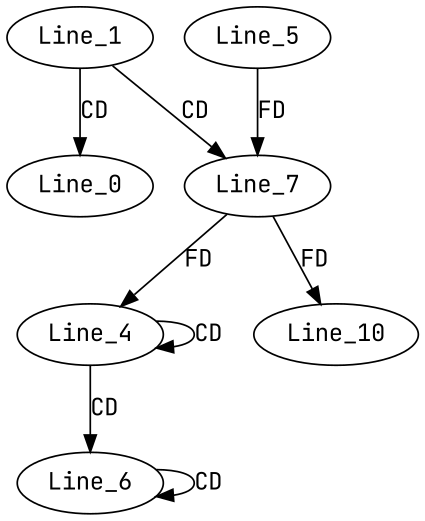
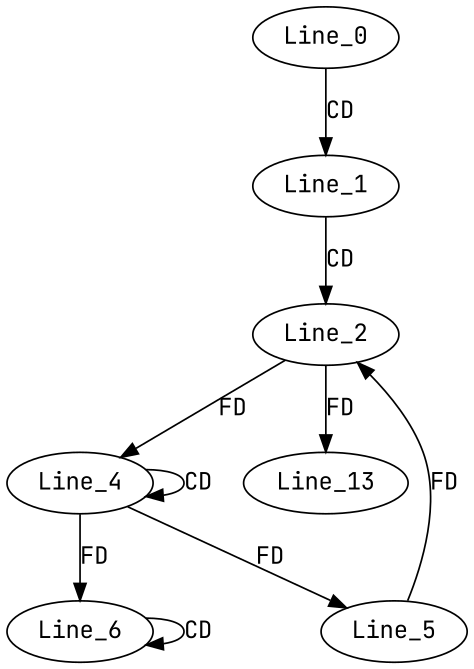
edge "Line_1" -> "Line_0": reversed
node "Line_7": label "Line_7" -> "Line_2"
node "Line_10": label "Line_10" -> "Line_13"
edge "Line_4" -> "Line_6": label "CD" -> "FD"
edge "Line_4" -> "Line_5": added, label "FD"
